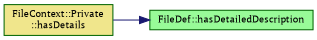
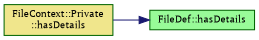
node "FileDef::hasDetailedDescription": label "FileDef::hasDetailedDescription" -> "FileDef::hasDetails"
